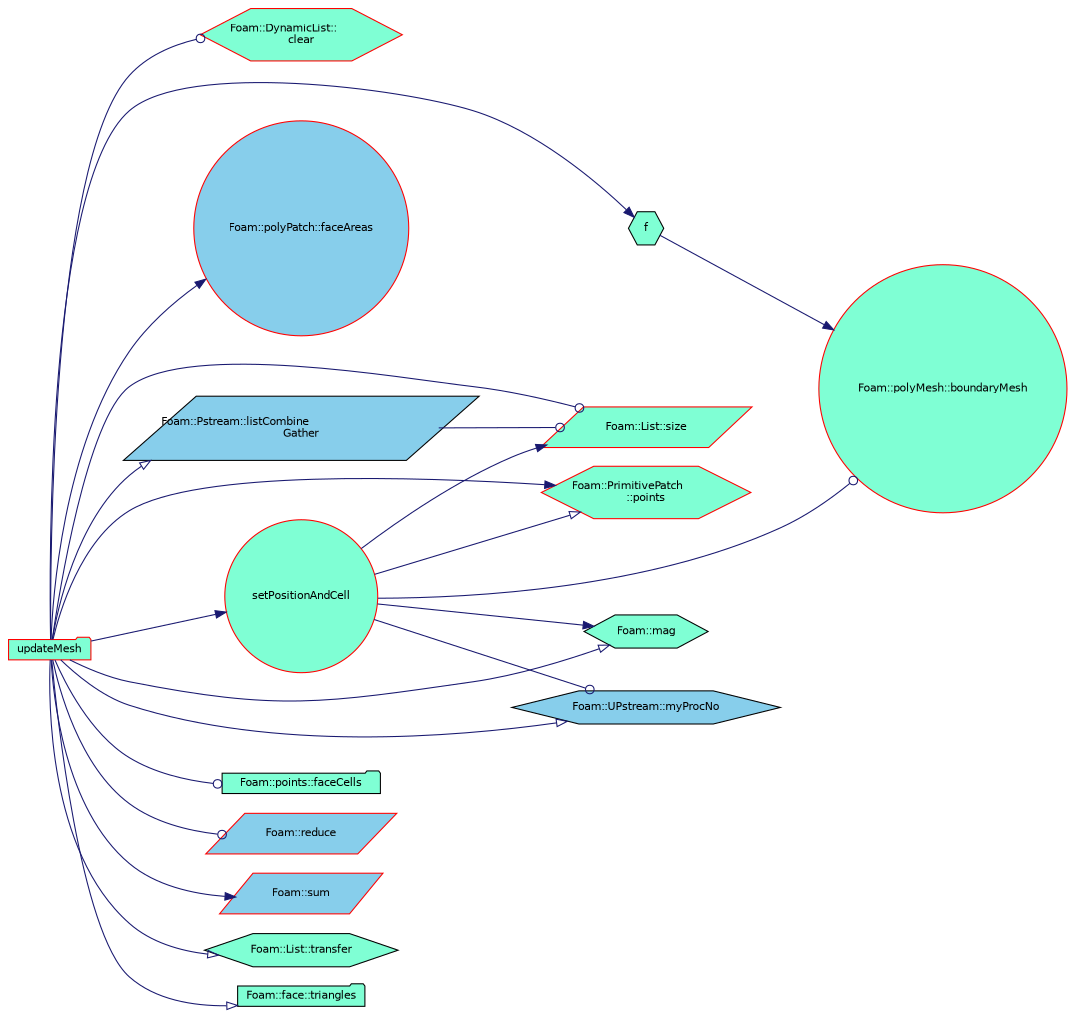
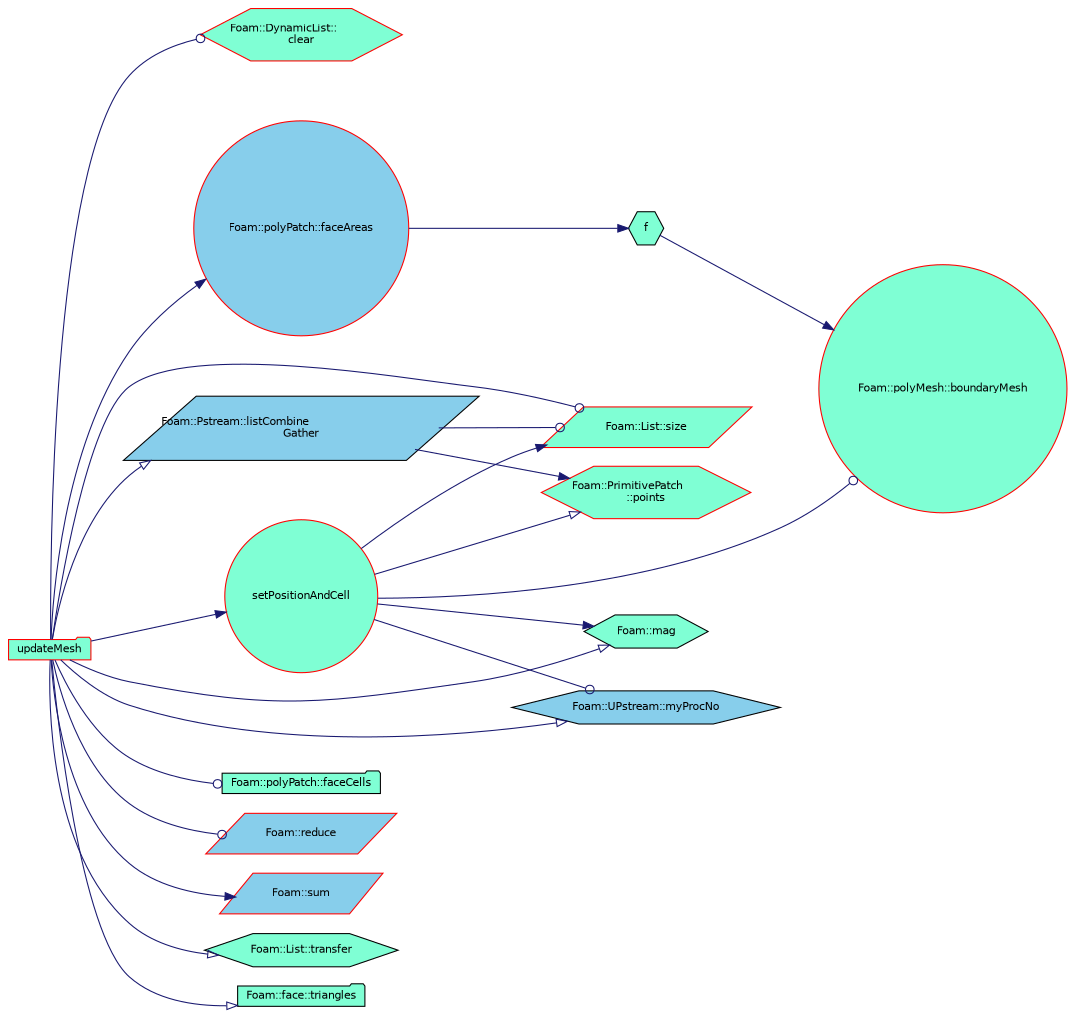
edge "updateMesh" -> "f": now "Foam::polyPatch::faceAreas" -> "f"
edge "updateMesh" -> "Foam::PrimitivePatch ::points": now "Foam::Pstream::listCombine Gather" -> "Foam::PrimitivePatch ::points"
node "Foam::points::faceCells": label "Foam::points::faceCells" -> "Foam::polyPatch::faceCells"
